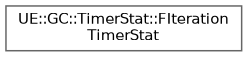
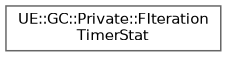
node "UE::GC::TimerStat::FIteration TimerStat": label "UE::GC::TimerStat::FIteration TimerStat" -> "UE::GC::Private::FIteration TimerStat"
